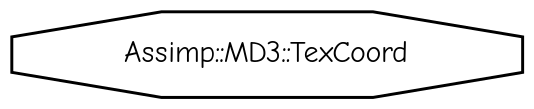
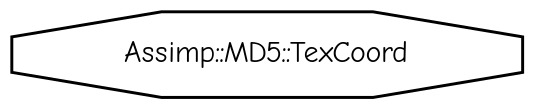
node "Assimp::MD3::TexCoord": label "Assimp::MD3::TexCoord" -> "Assimp::MD5::TexCoord"
